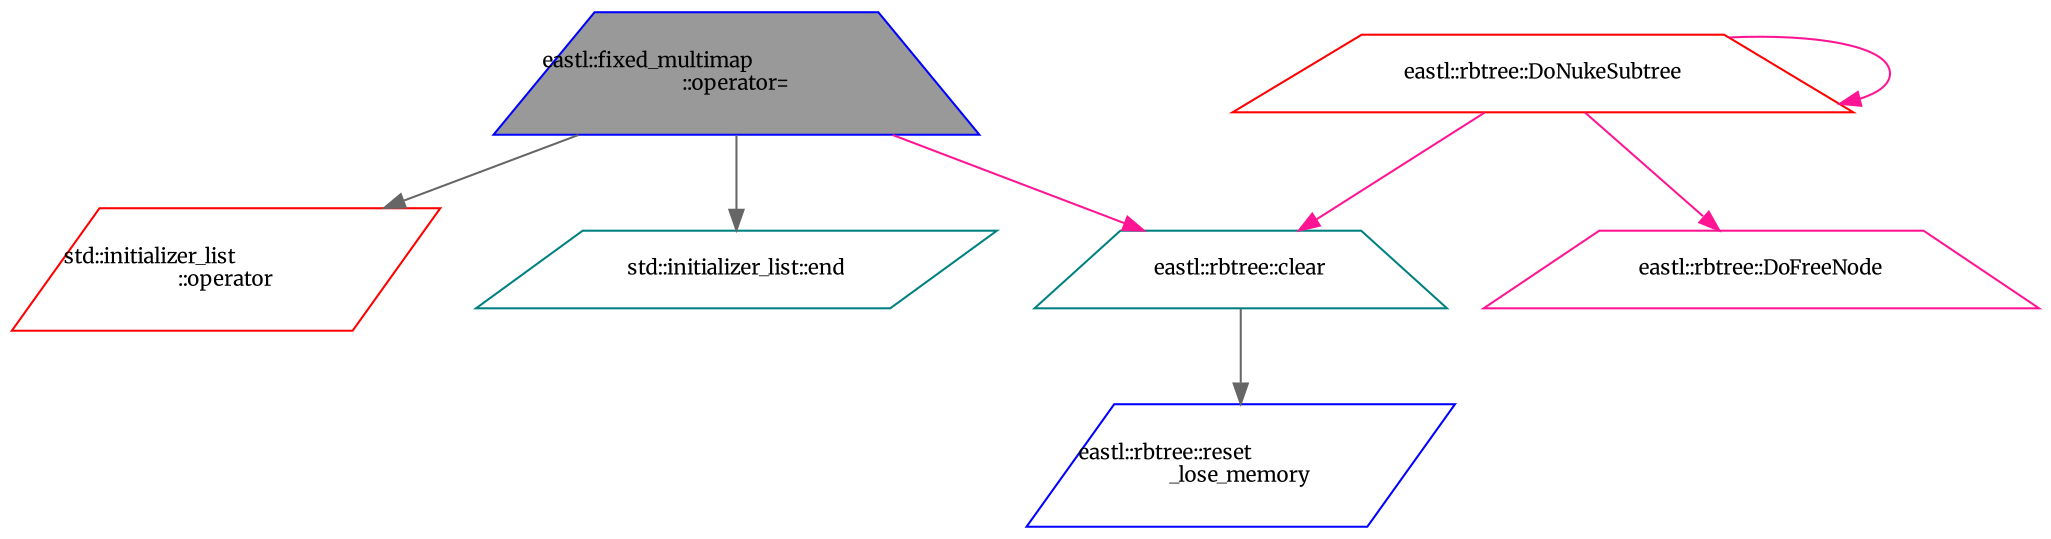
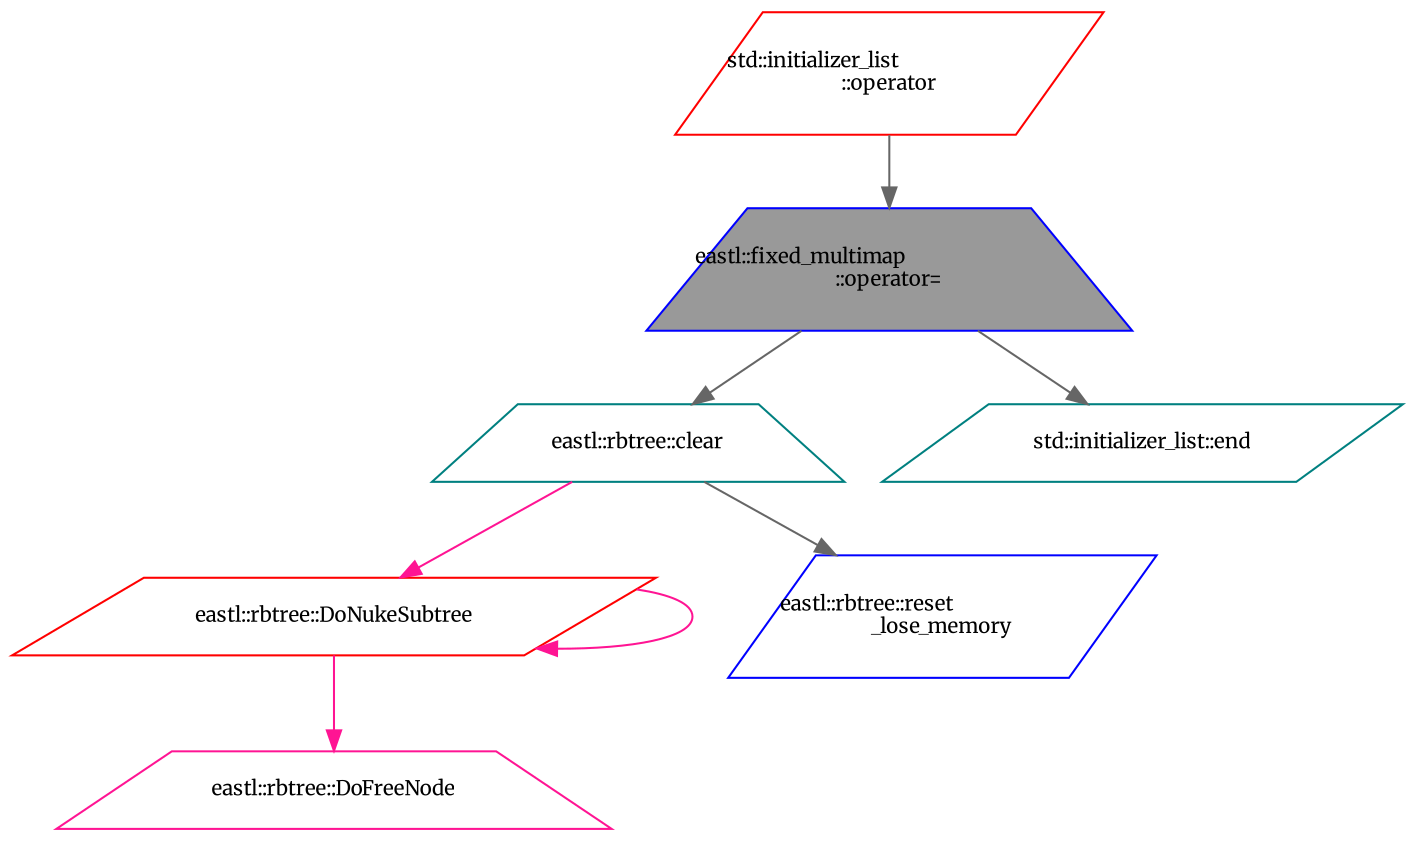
node "eastl::rbtree::DoNukeSubtree": shape trapezium -> parallelogram
edge "eastl::rbtree::DoNukeSubtree" -> "eastl::rbtree::clear": reversed
edge "eastl::fixed_multimap ::operator=" -> "std::initializer_list ::operator": reversed
edge "eastl::fixed_multimap ::operator=" -> "eastl::rbtree::clear": color deeppink -> gray40
